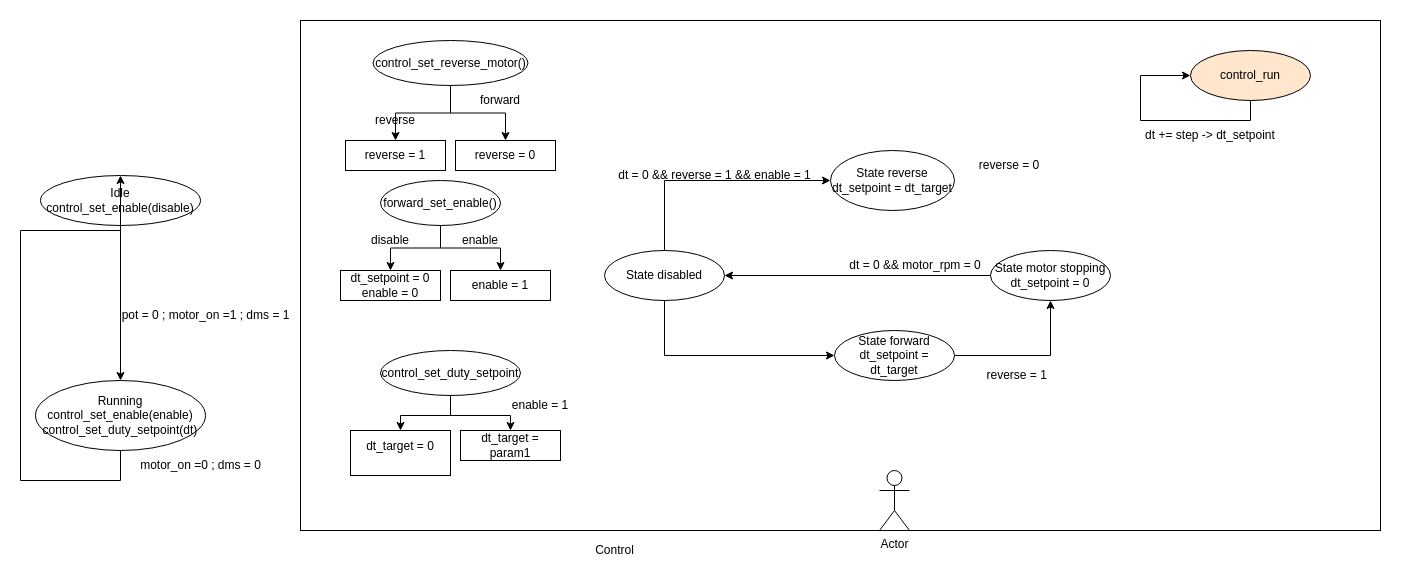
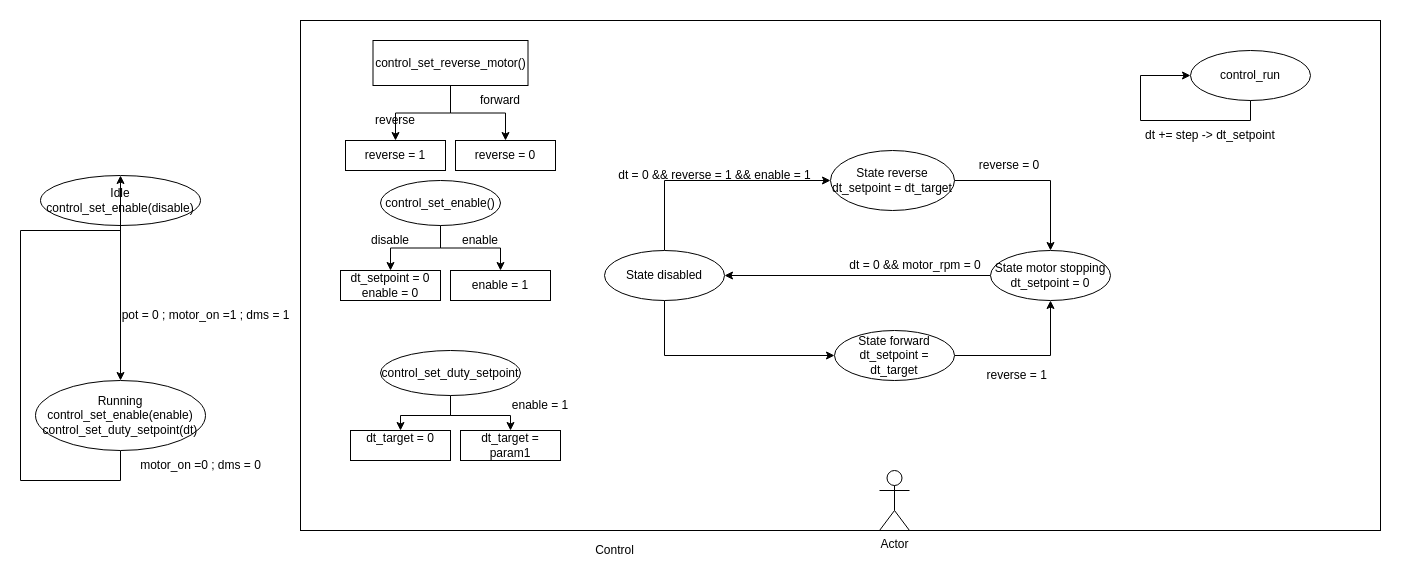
node "control_set_reverse_motor()": shape ellipse -> rectangle
node "control_run": fillcolor #ffe6cc -> #ffffff
edge "State reverse dt_setpoint = dt_target" -> "State motor stopping dt_setpoint = 0": added
node "forward_set_enable()": label "forward_set_enable()" -> "control_set_enable()"
node "dt_target = 0": size 100x45 -> 100x30
